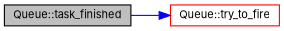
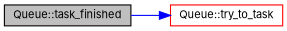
node "Queue::try_to_fire": label "Queue::try_to_fire" -> "Queue::try_to_task"
